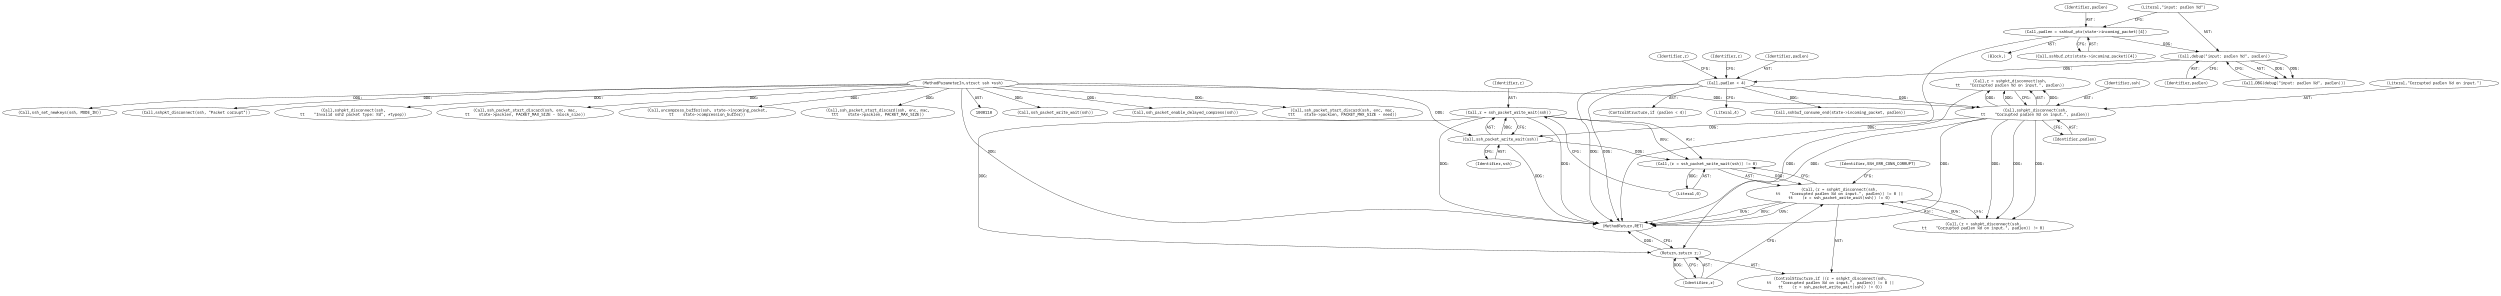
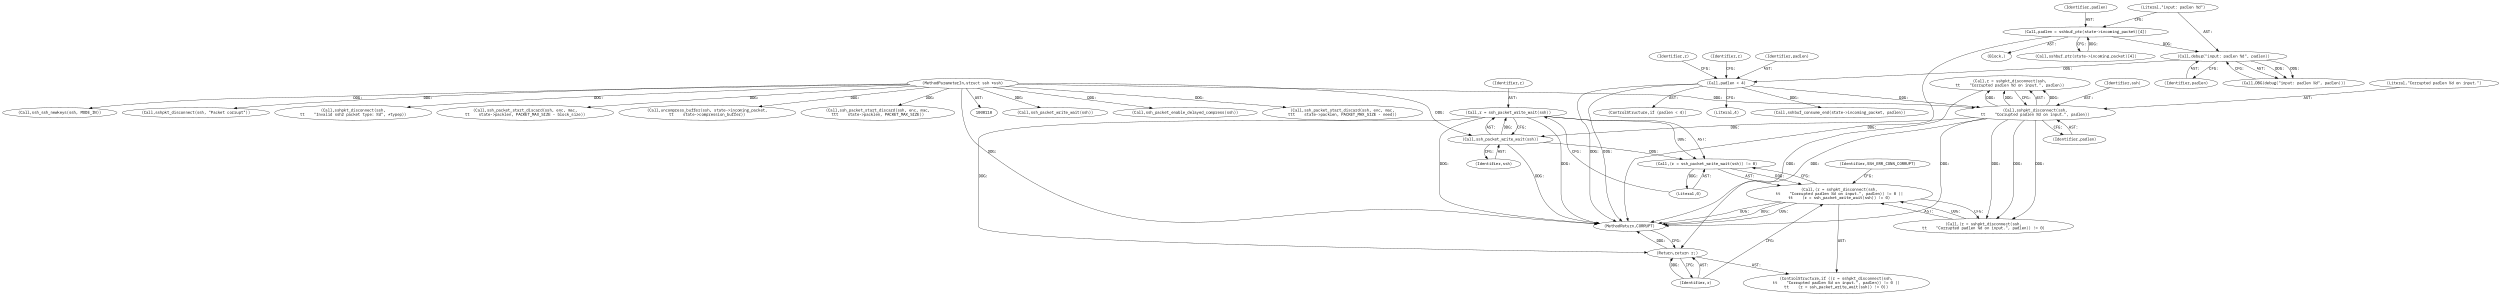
edge "(Call,sshbuf_ptr(state->incoming_packet)[4])" -> "(Call,padlen = sshbuf_ptr(state->incoming_packet)[4])": label "AST: " -> "DDG: "
node "(Call,ssh_set_newkeys(ssh, MODE_IN))": label "(Call,ssh_set_newkeys(ssh, MODE_IN))" -> "(Call,ssh_ssh_newkeys(ssh, MODE_IN))"
node "(MethodReturn,RET)": label "(MethodReturn,RET)" -> "(MethodReturn,CORRUPT)"
